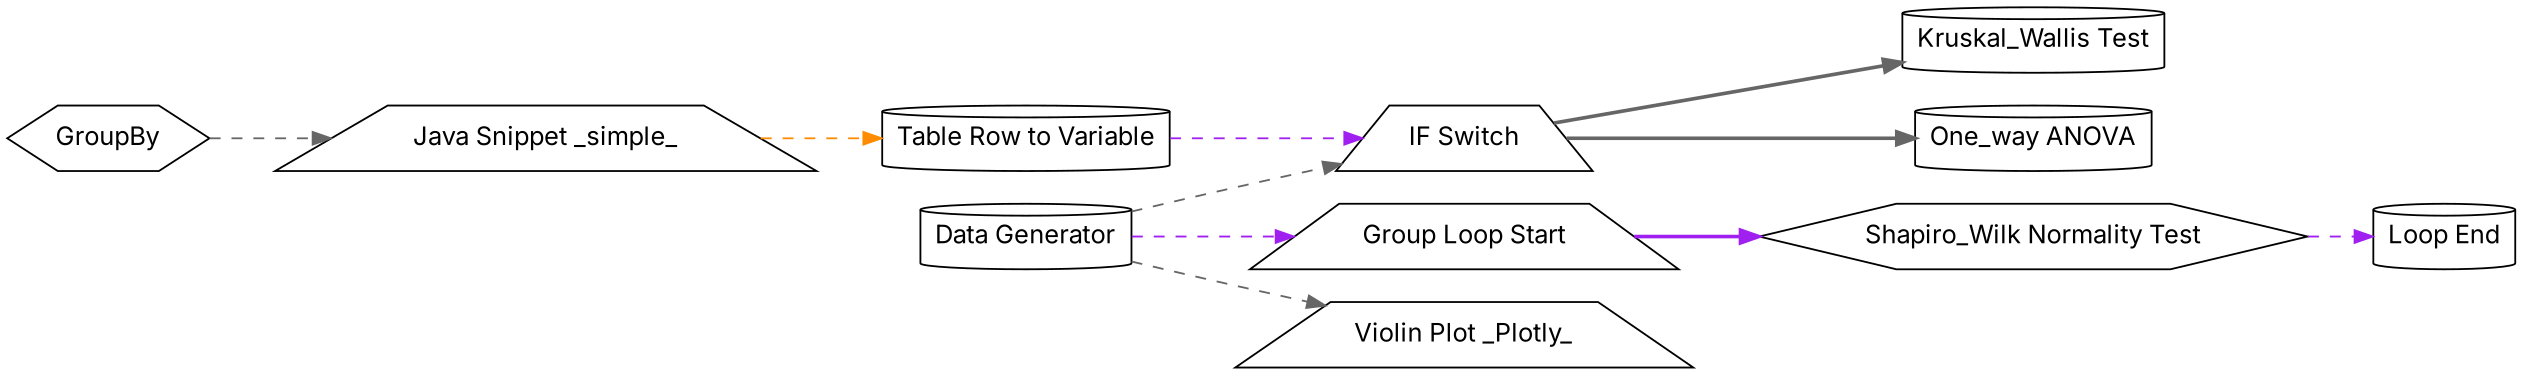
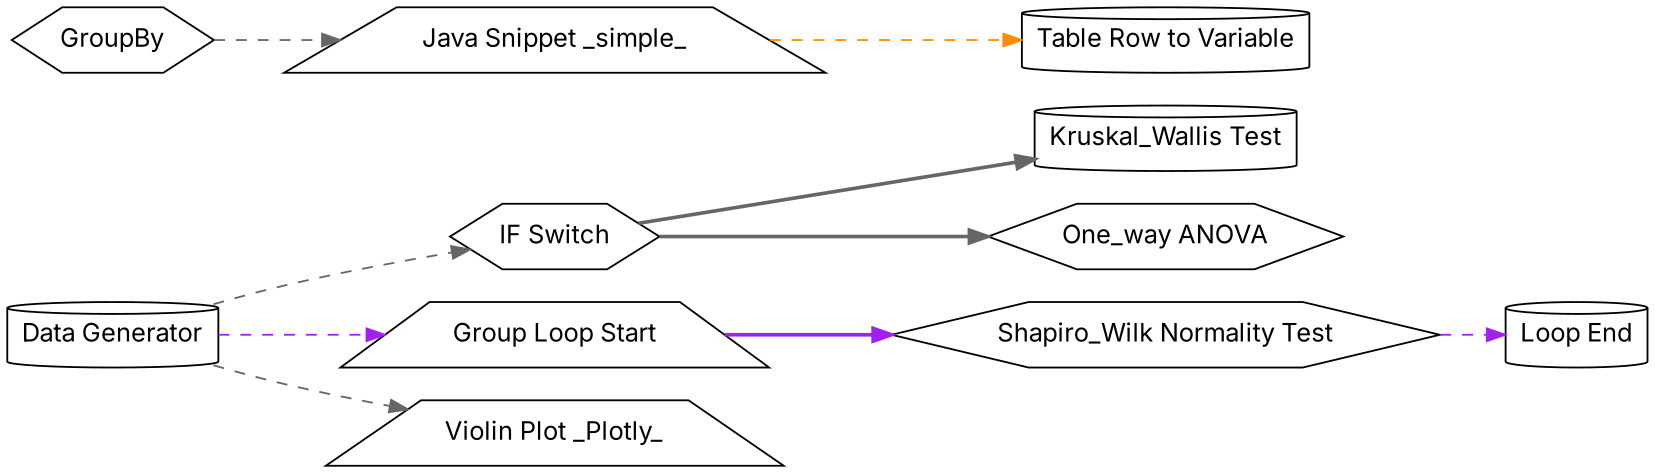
edge "Table Row to Variable" -> "IF Switch": removed
node "IF Switch": shape trapezium -> hexagon
node "One_way ANOVA": shape cylinder -> hexagon
